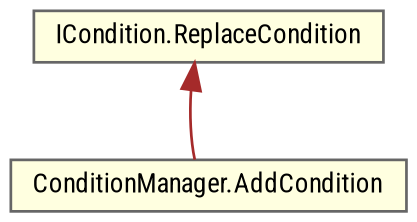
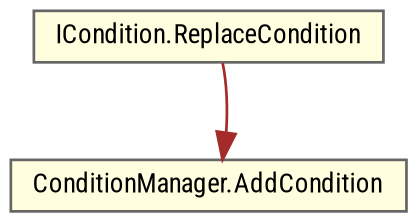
edge "ConditionManager.AddCondition" -> "ICondition.ReplaceCondition": reversed
